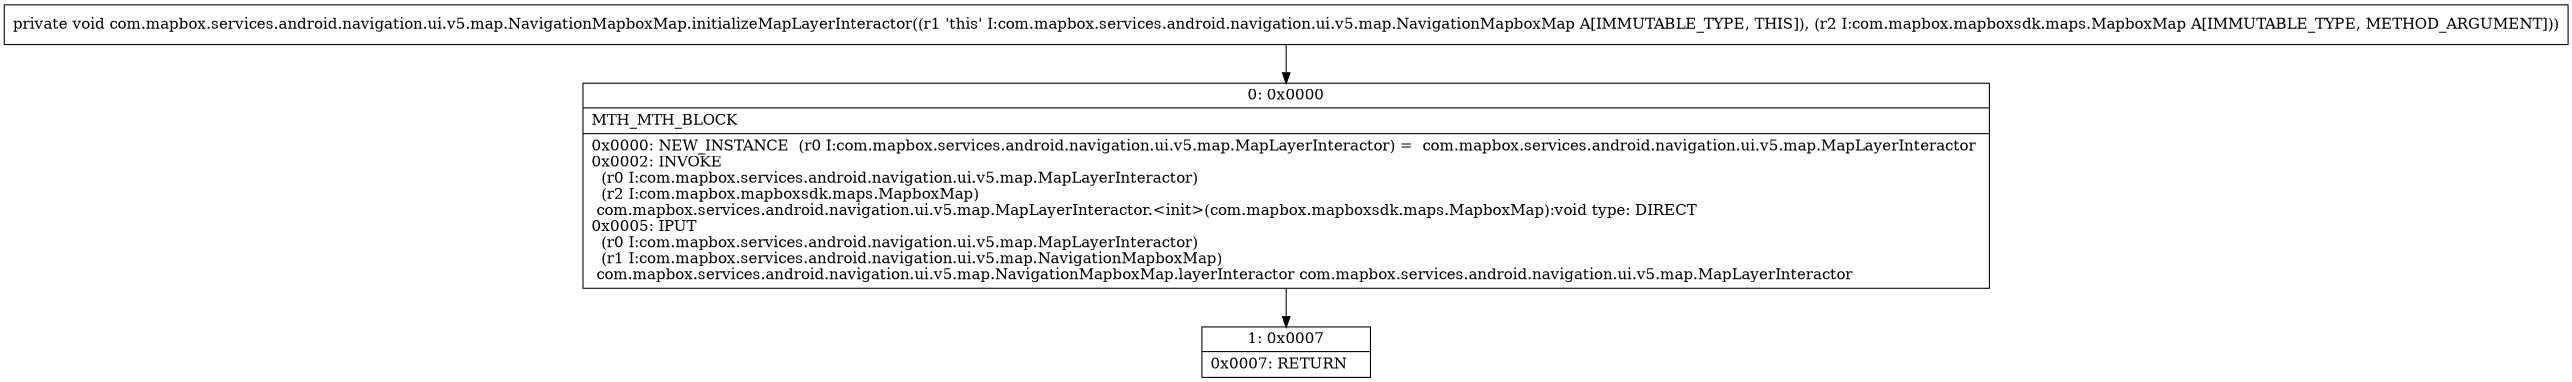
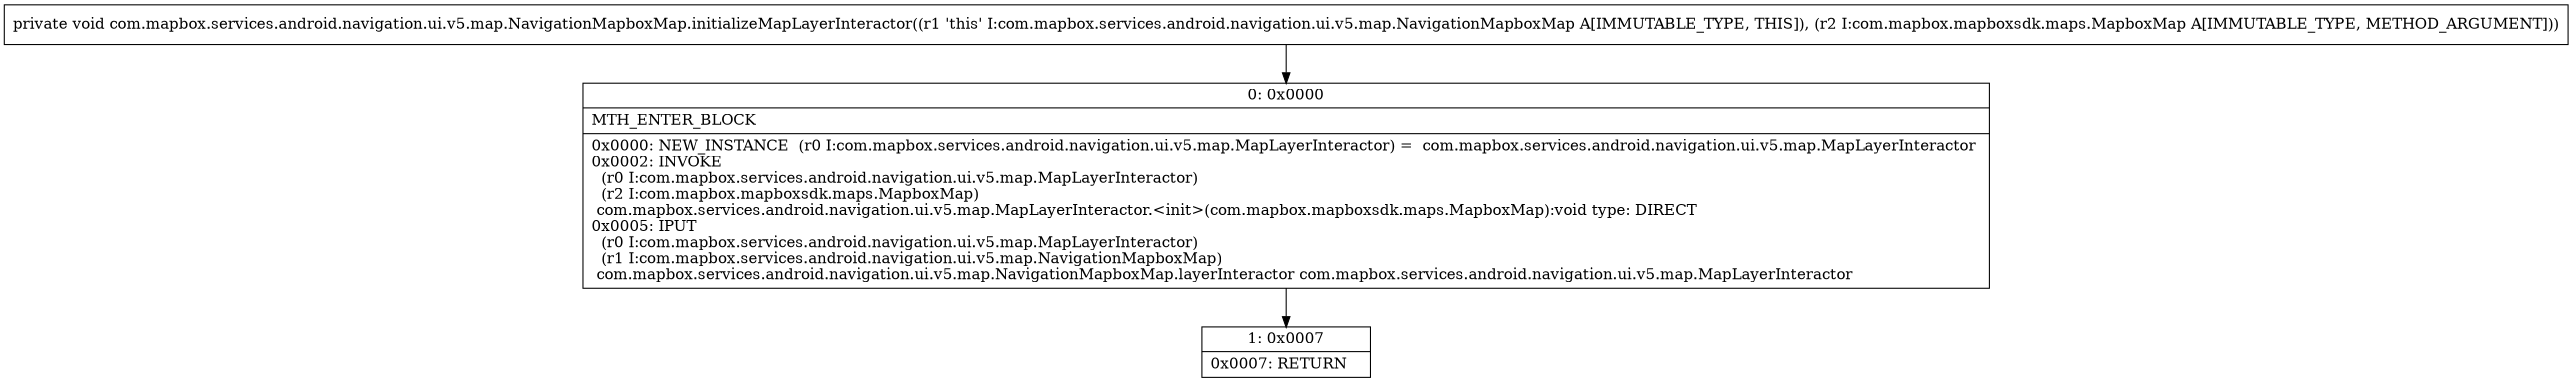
node "0: 0x0000": text "MTH_MTH_BLOCK" -> "MTH_ENTER_BLOCK"
